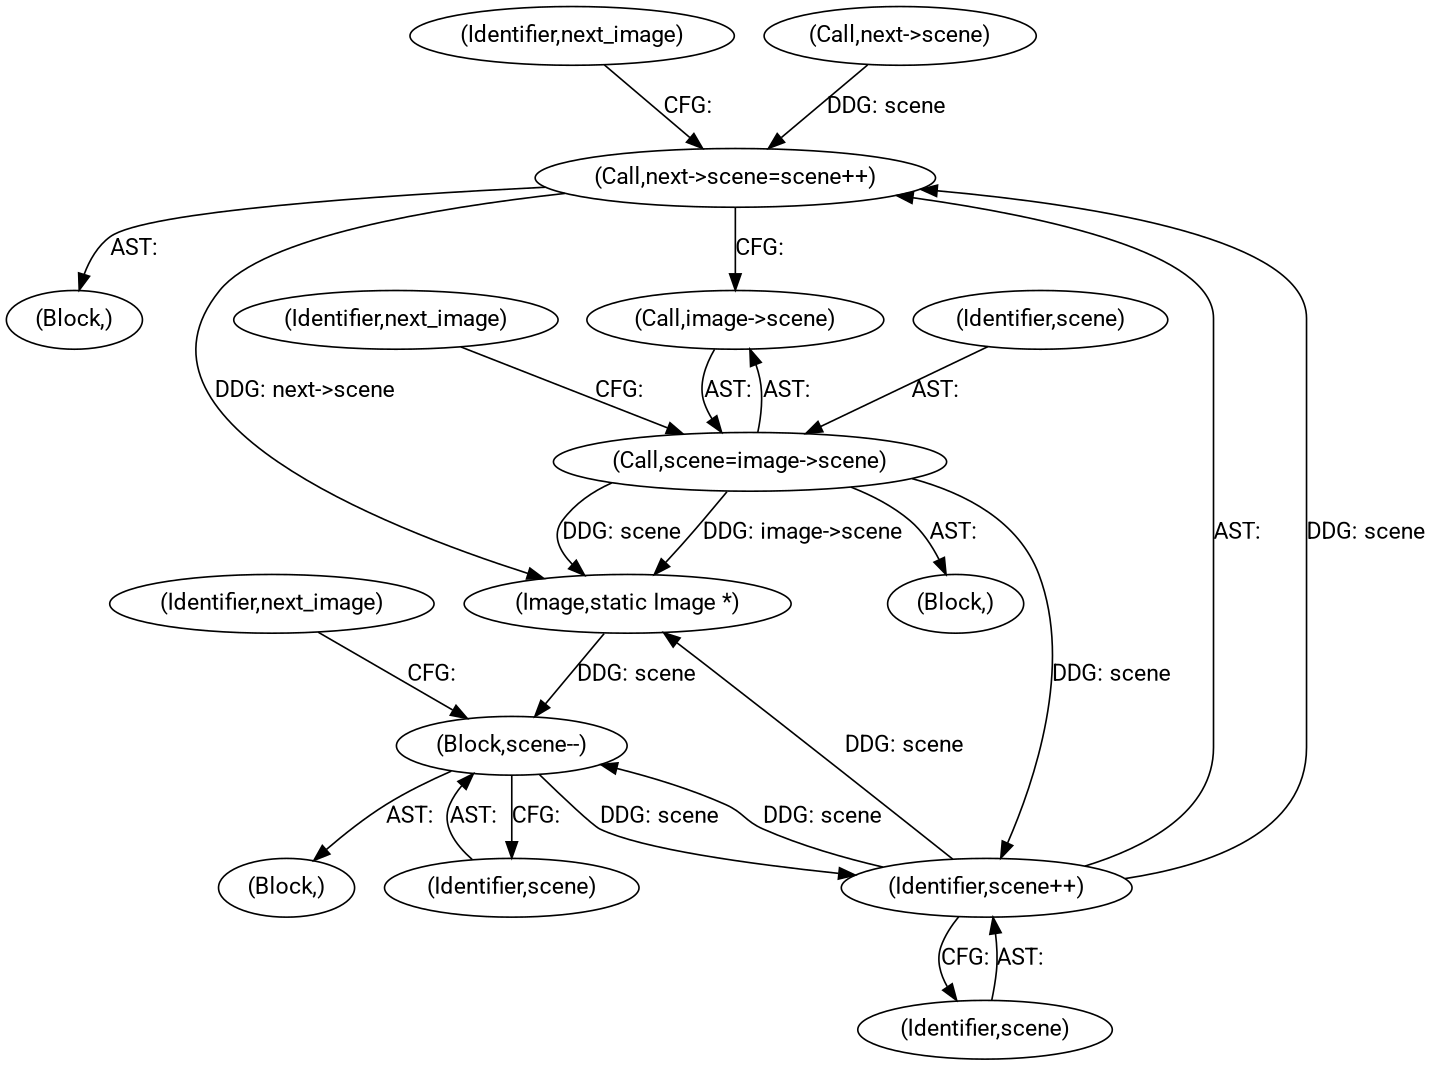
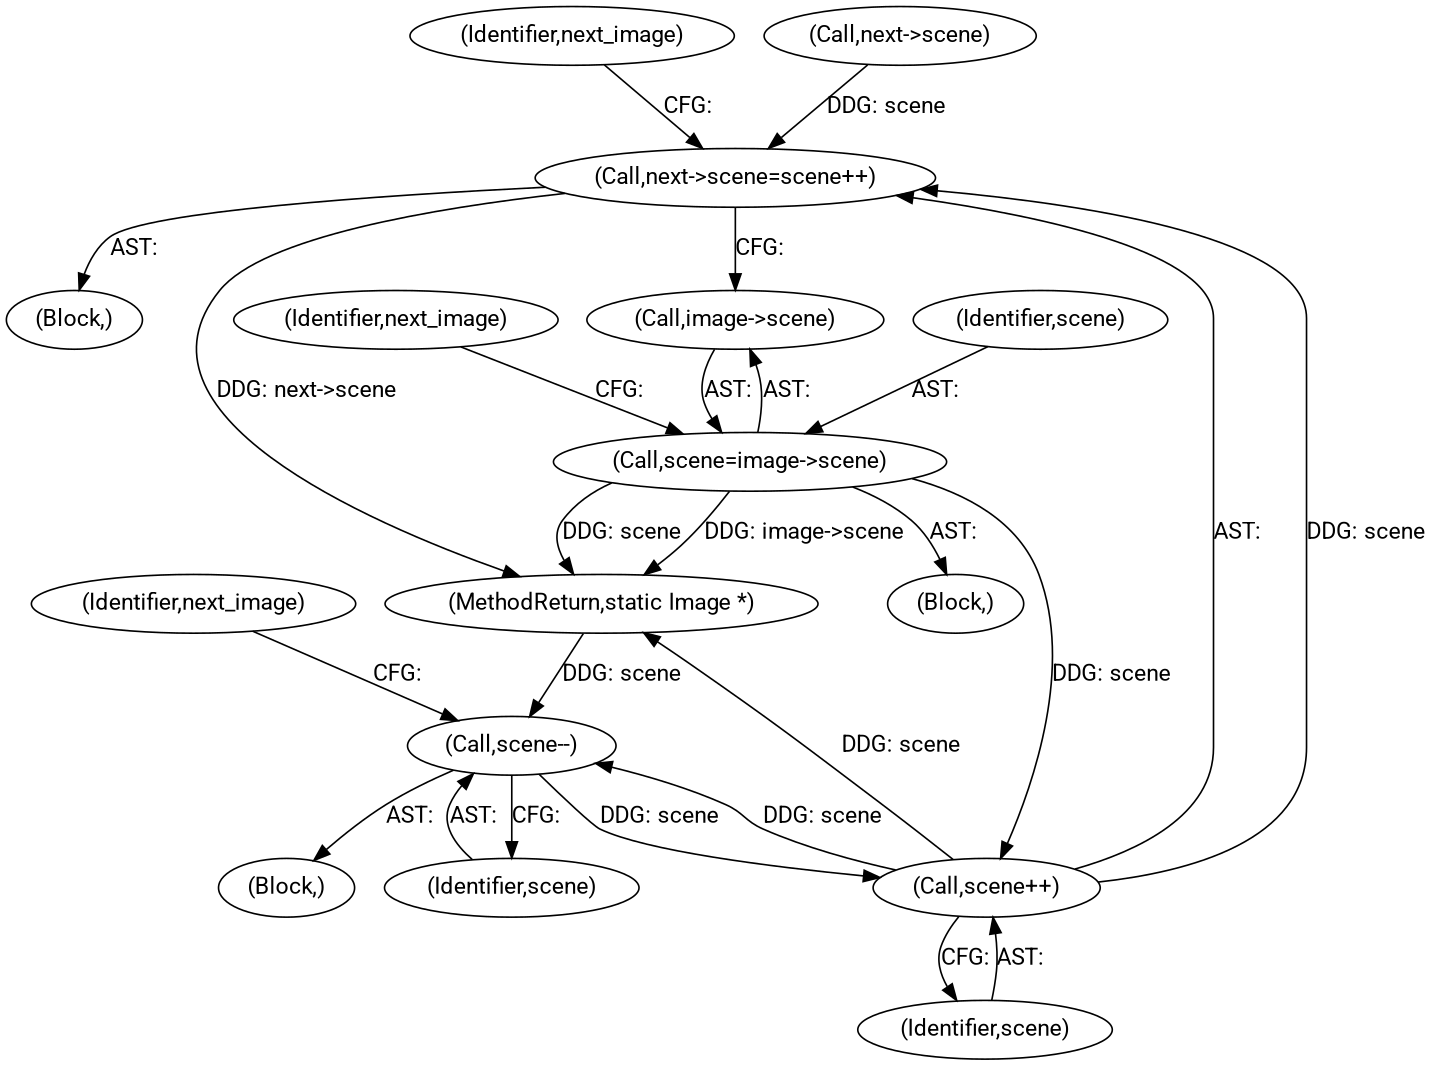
node "(Image,static Image *)": label "(Image,static Image *)" -> "(MethodReturn,static Image *)"
node "(Block,scene--)": label "(Block,scene--)" -> "(Call,scene--)"
node "(Identifier,scene++)": label "(Identifier,scene++)" -> "(Call,scene++)"
